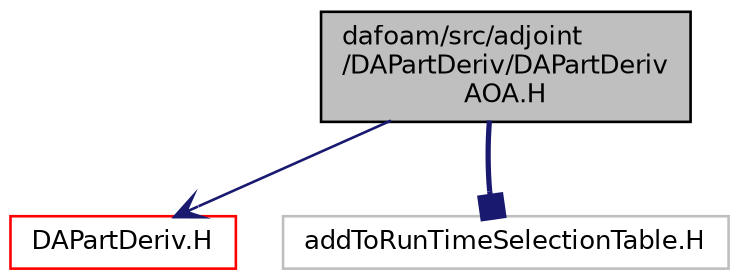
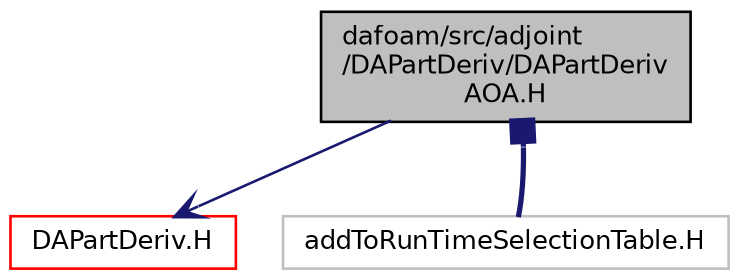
edge "dafoam/src/adjoint /DAPartDeriv/DAPartDeriv AOA.H" -> "addToRunTimeSelectionTable.H": reversed
